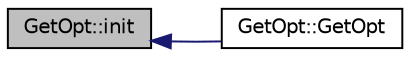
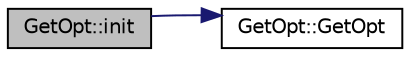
edge "GetOpt::GetOpt" -> "GetOpt::init": reversed
